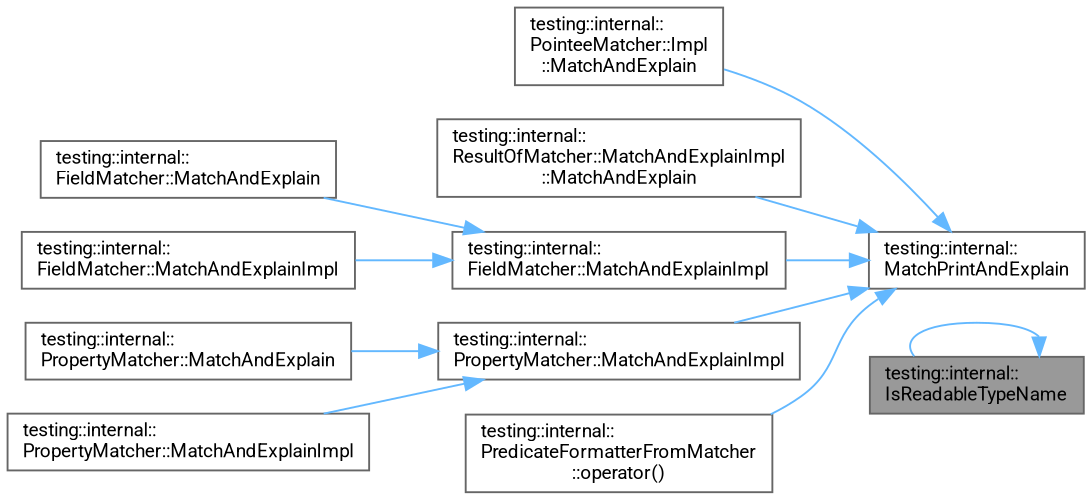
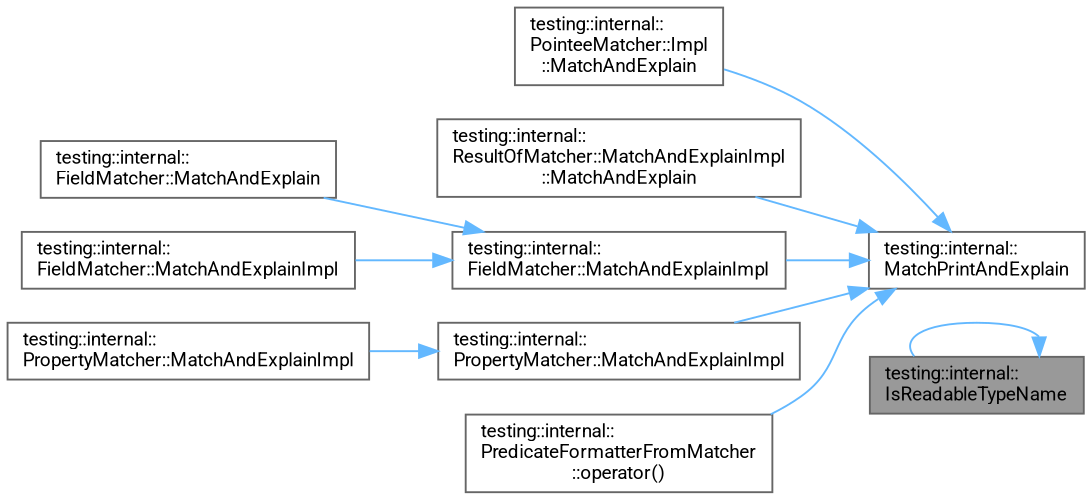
node "testing::internal:: PropertyMatcher::MatchAndExplain": removed
